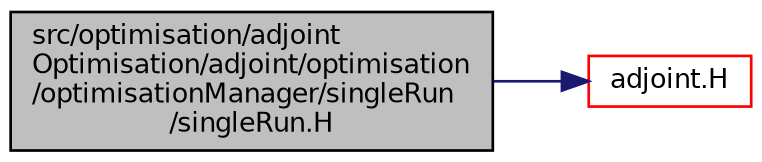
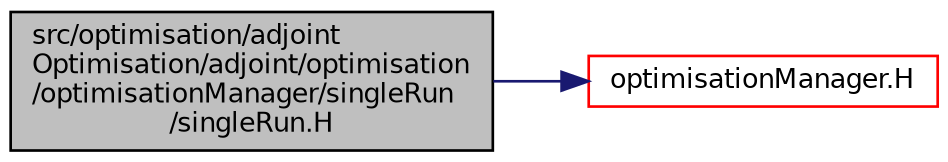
node "adjoint.H": label "adjoint.H" -> "optimisationManager.H"
